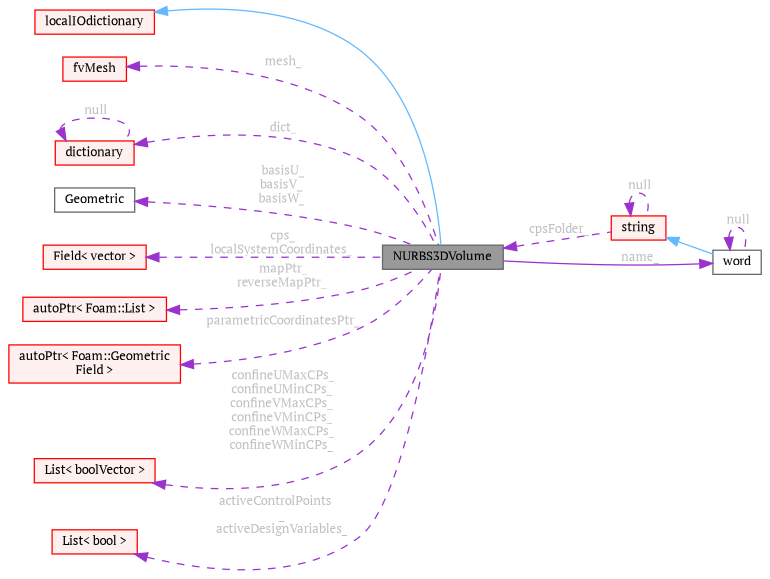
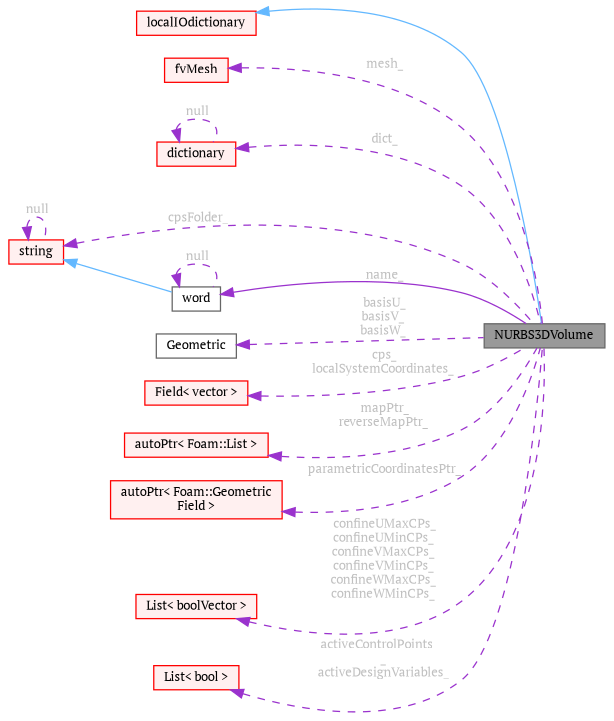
edge "string" -> "NURBS3DVolume": reversed
